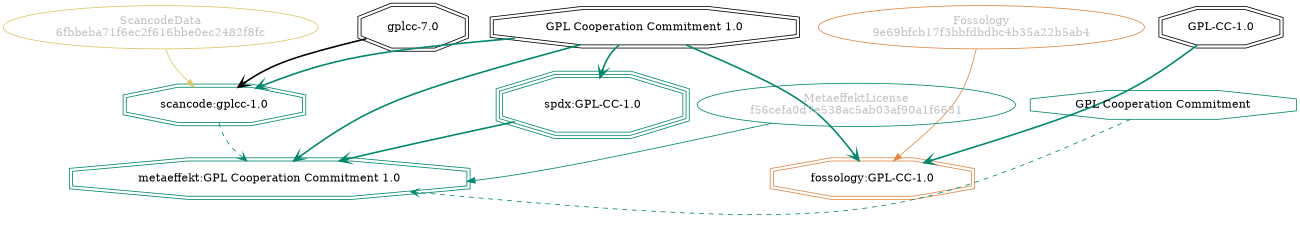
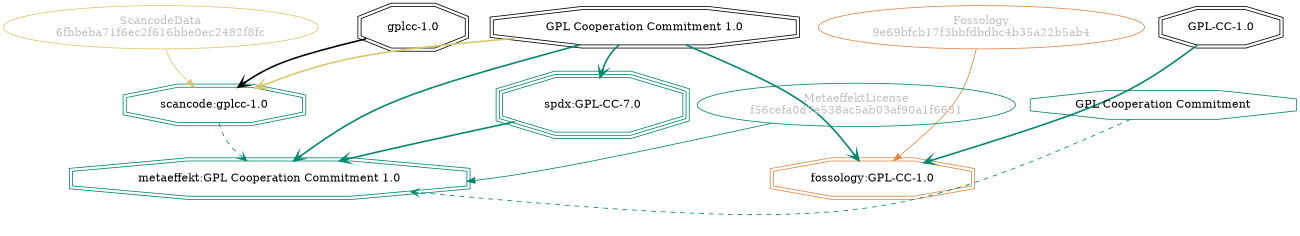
node "gplcc-7.0": label "gplcc-7.0" -> "gplcc-1.0"
edge "GPL Cooperation Commitment 1.0" -> "scancode:gplcc-1.0": color #00876c -> #dac767
node "spdx:GPL-CC-1.0": label "spdx:GPL-CC-1.0" -> "spdx:GPL-CC-7.0"
